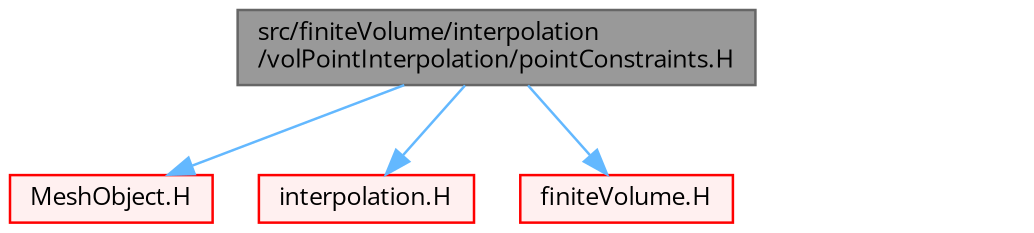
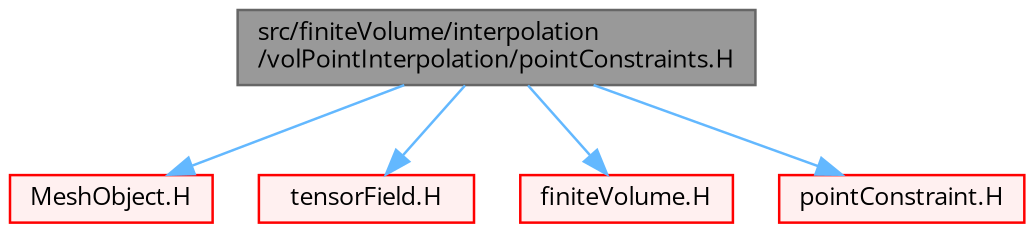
node "interpolation.H": label "interpolation.H" -> "tensorField.H"
node "pointConstraint.H": added
